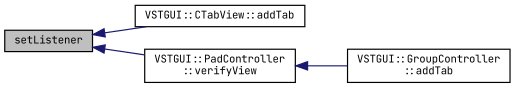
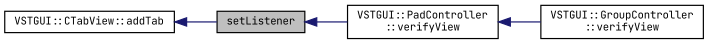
edge "VSTGUI::CTabView::addTab" -> "setListener": reversed
node "VSTGUI::GroupController ::addTab": label "VSTGUI::GroupController ::addTab" -> "VSTGUI::GroupController ::verifyView"
